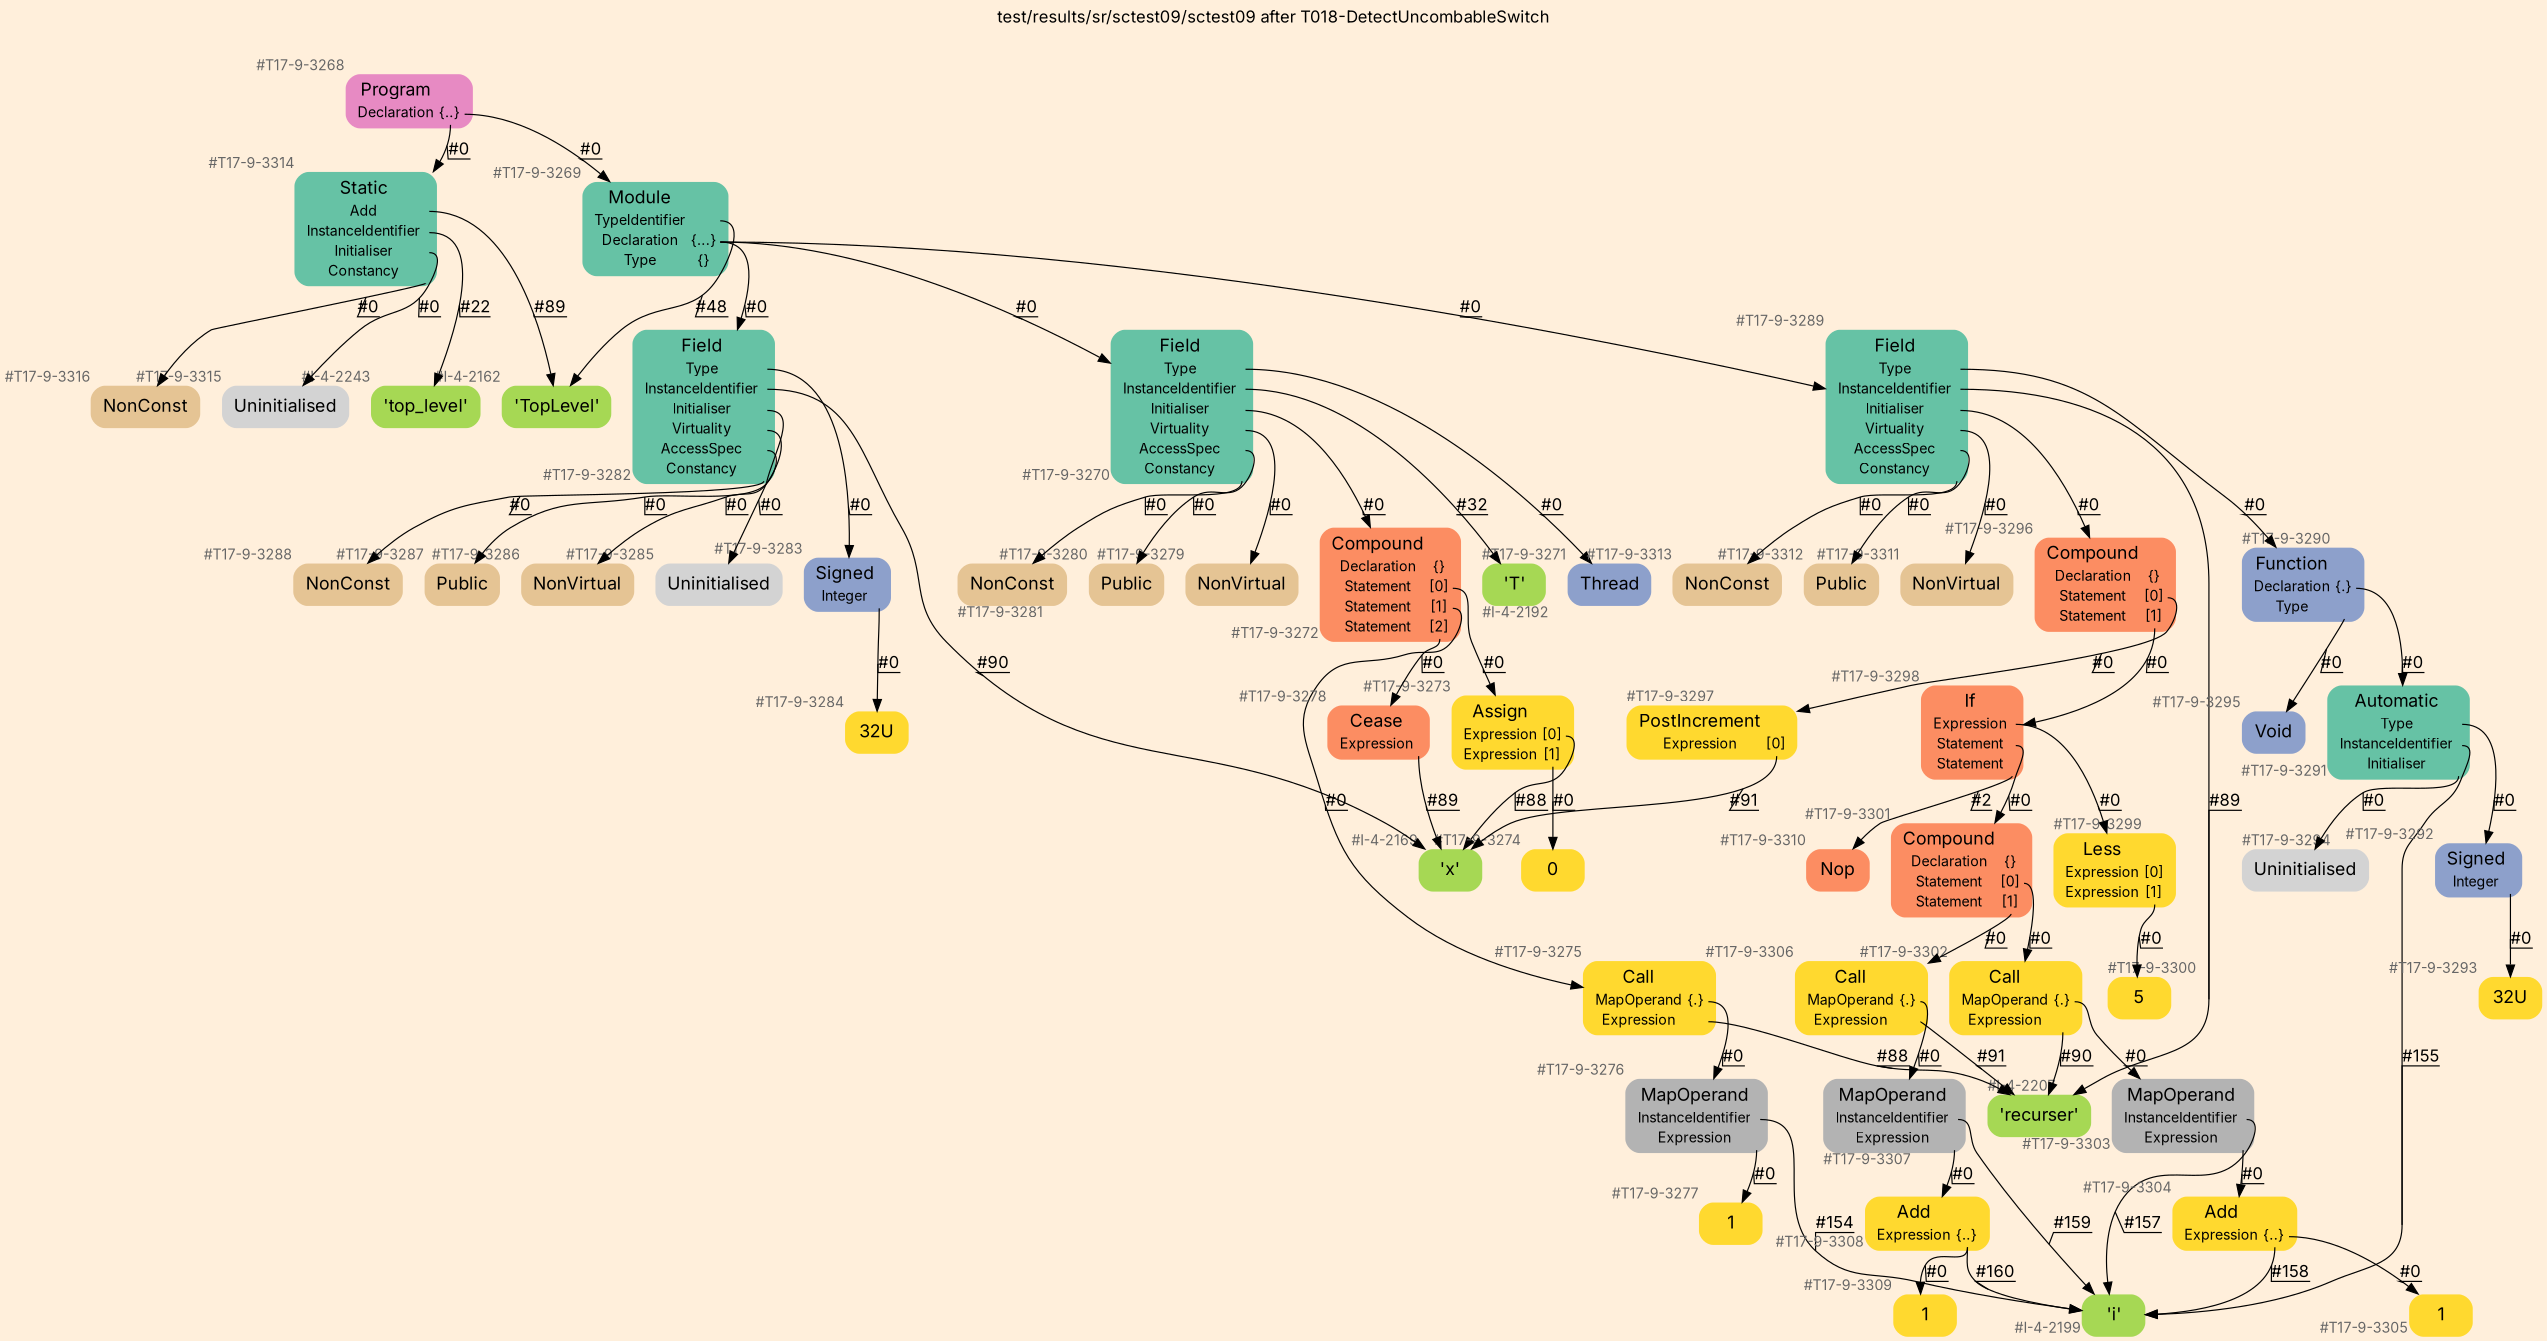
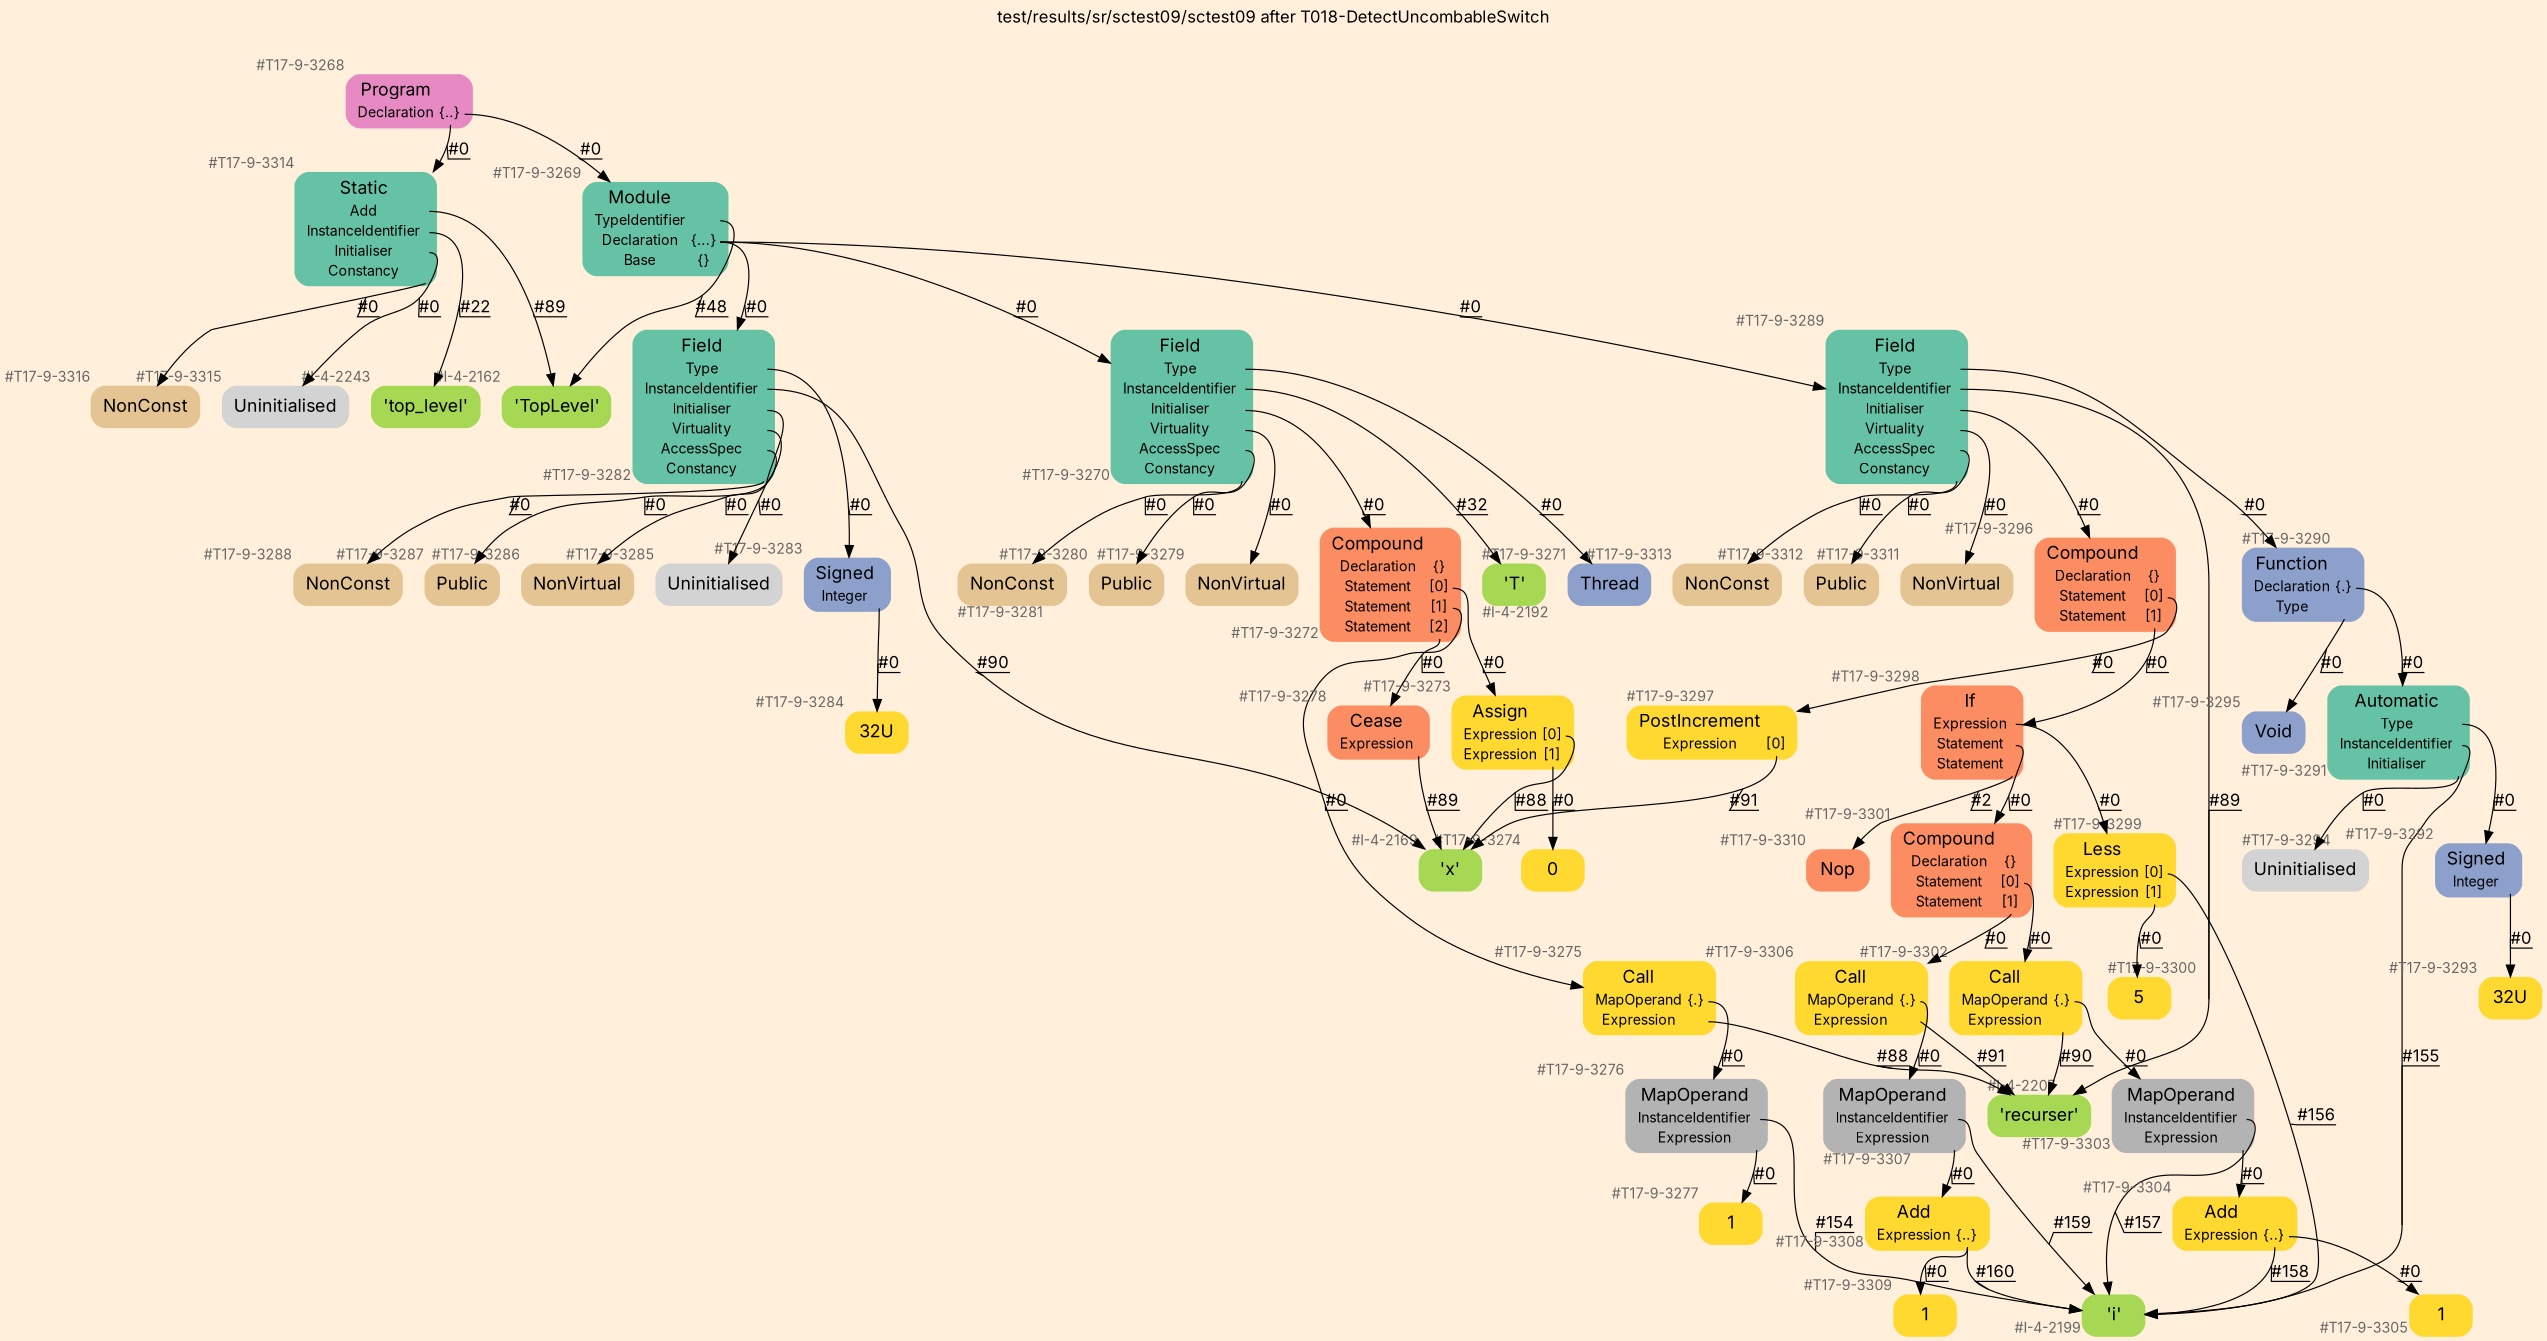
node "Module": text "Type" -> "Base"
edge "Less" -> "'i'": added, label "#156"
